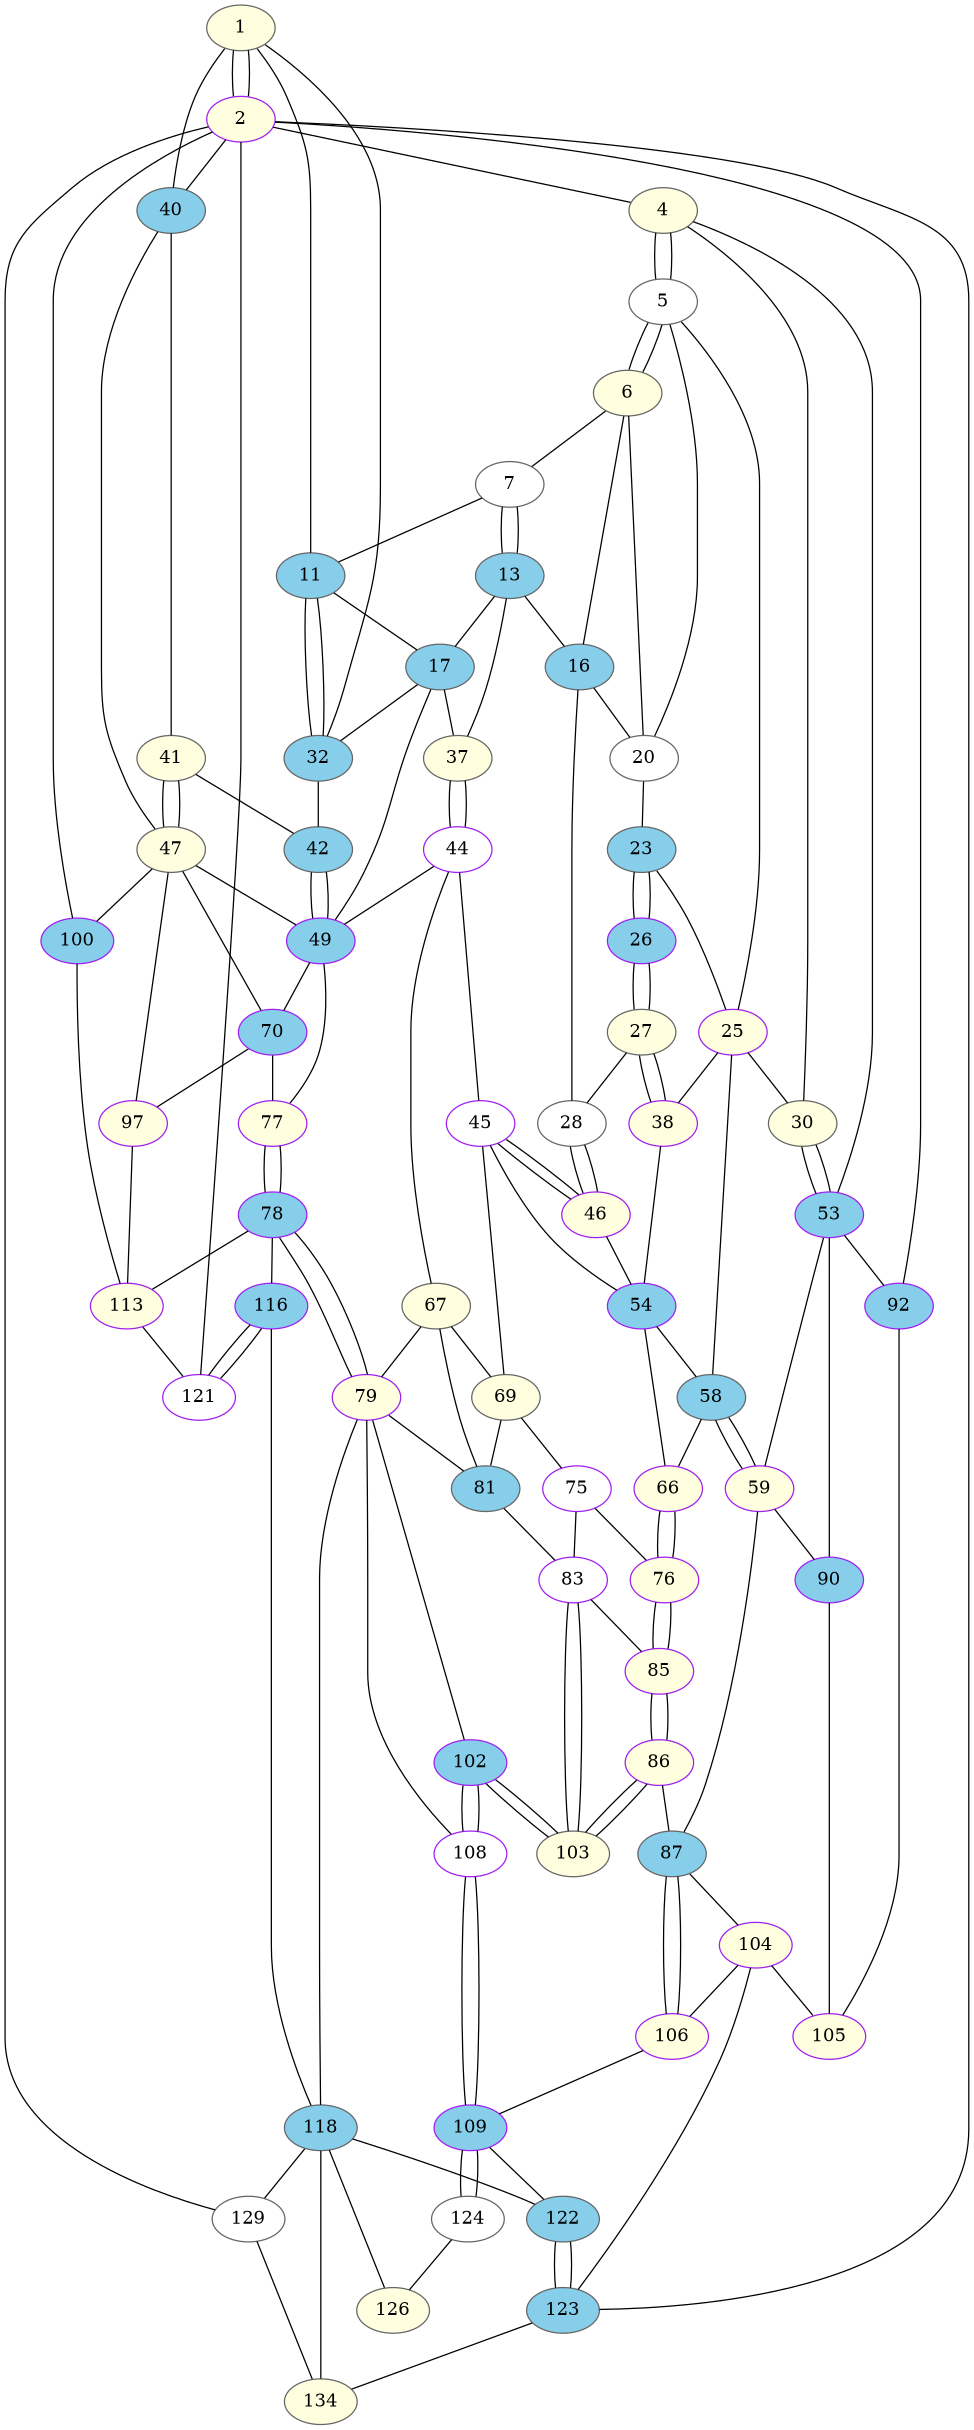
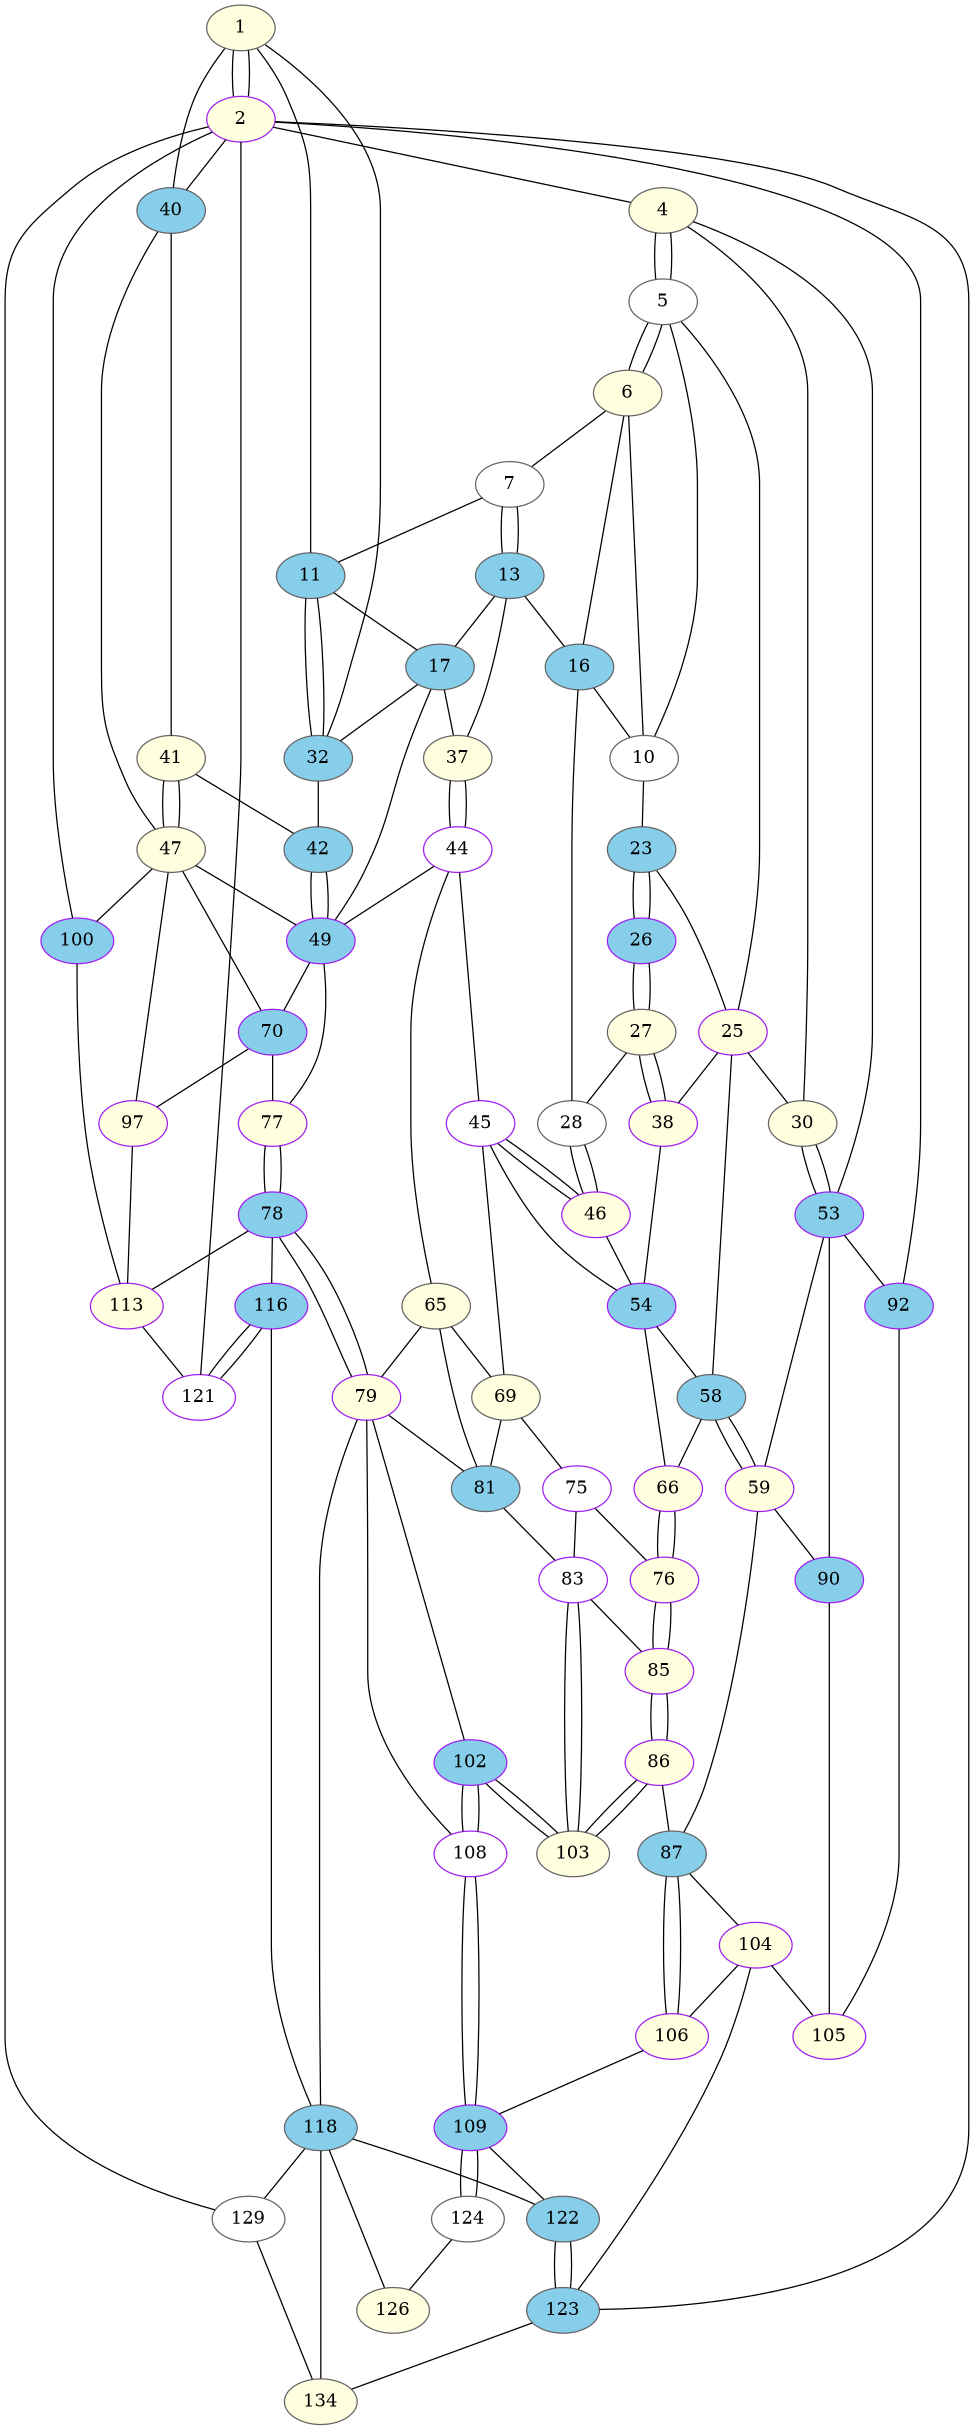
node "20": label "20" -> "10"
node "67": label "67" -> "65"
